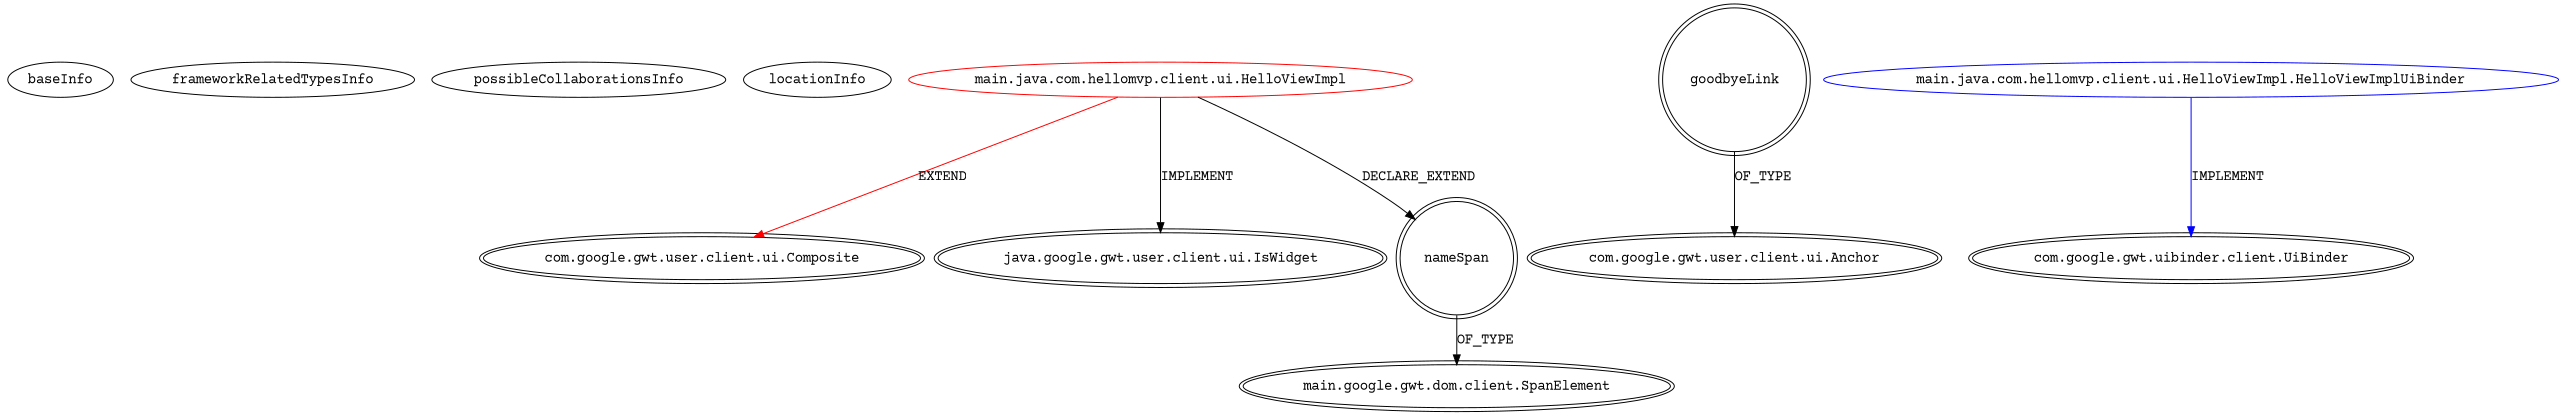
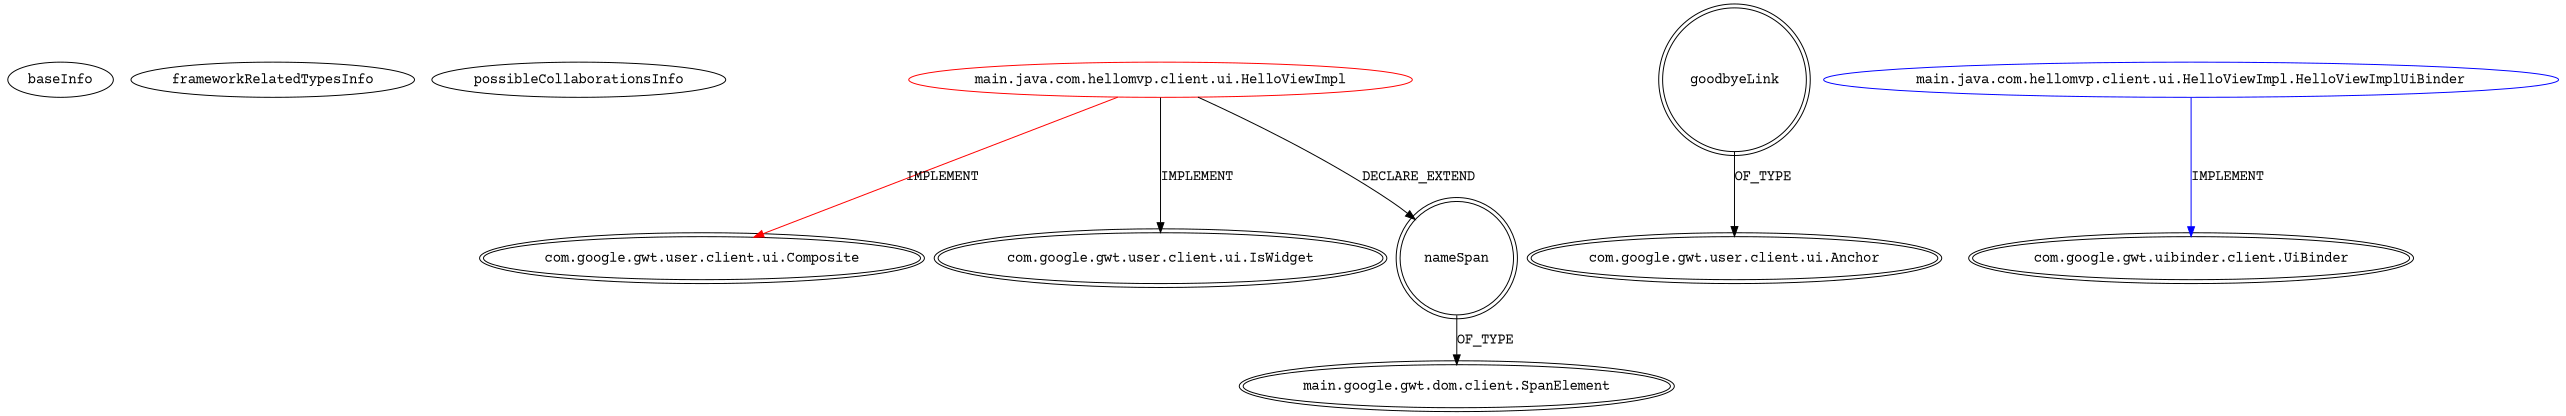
node "locationInfo": removed
edge "main.java.com.hellomvp.client.ui.HelloViewImpl" -> "com.google.gwt.user.client.ui.Composite": label "EXTEND" -> "IMPLEMENT"
node "java.google.gwt.user.client.ui.IsWidget": label "java.google.gwt.user.client.ui.IsWidget" -> "com.google.gwt.user.client.ui.IsWidget"
